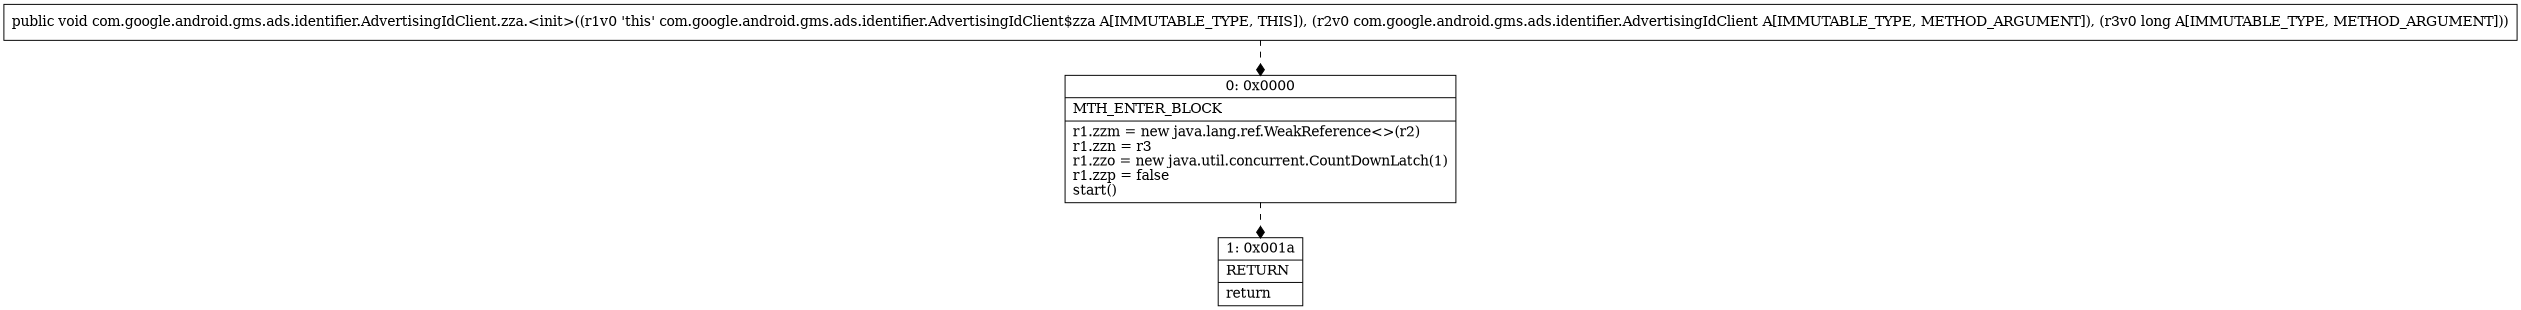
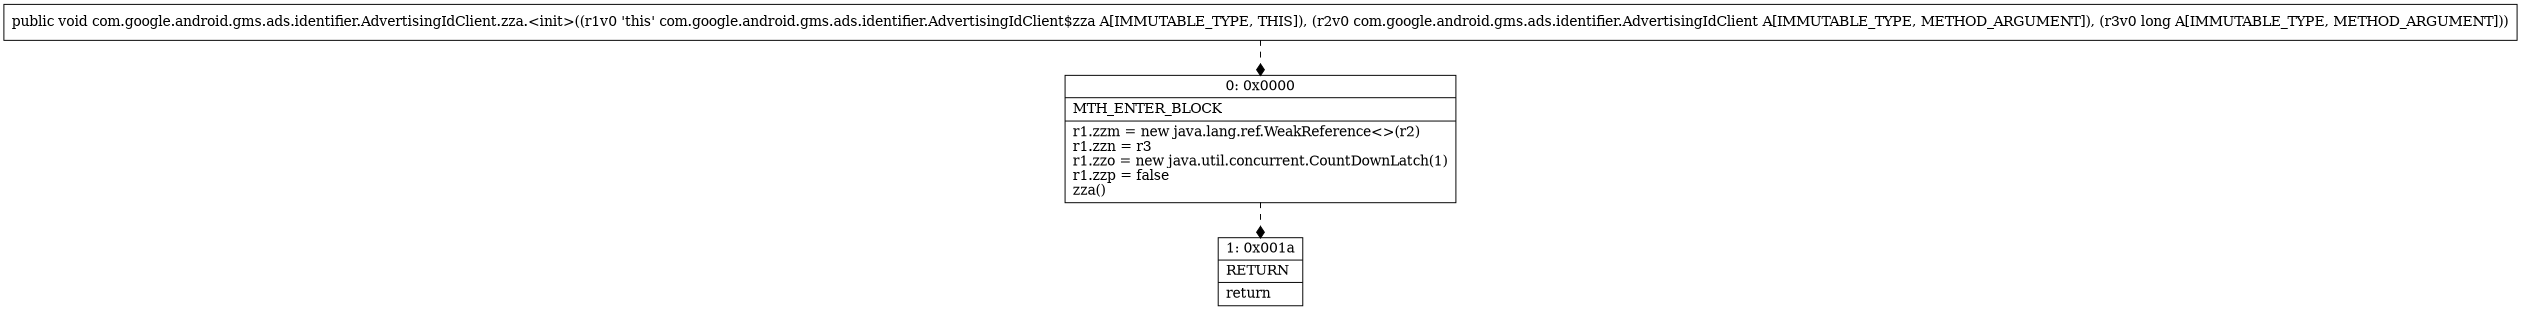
node "0: 0x0000": text "start()" -> "zza()"
